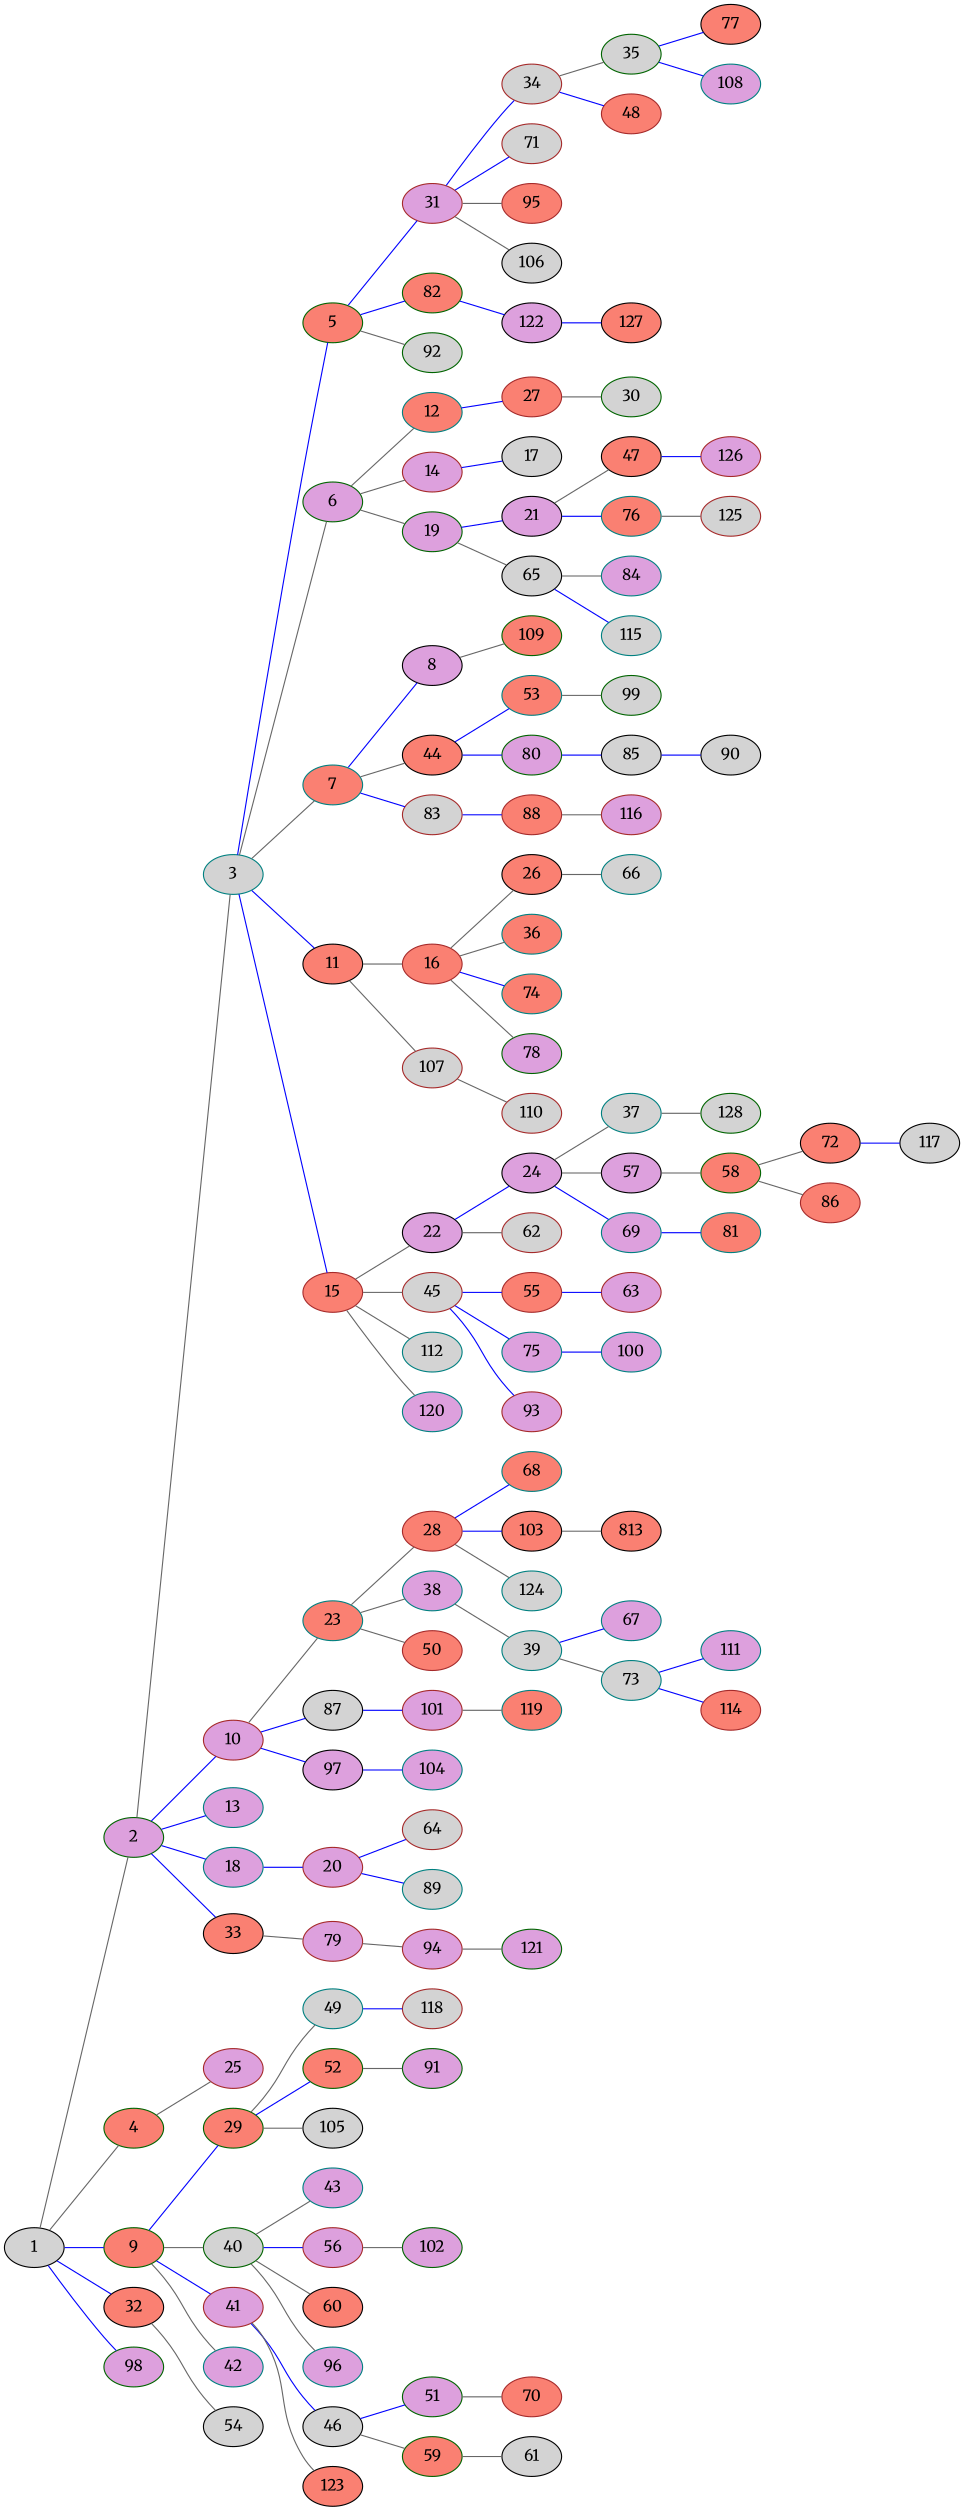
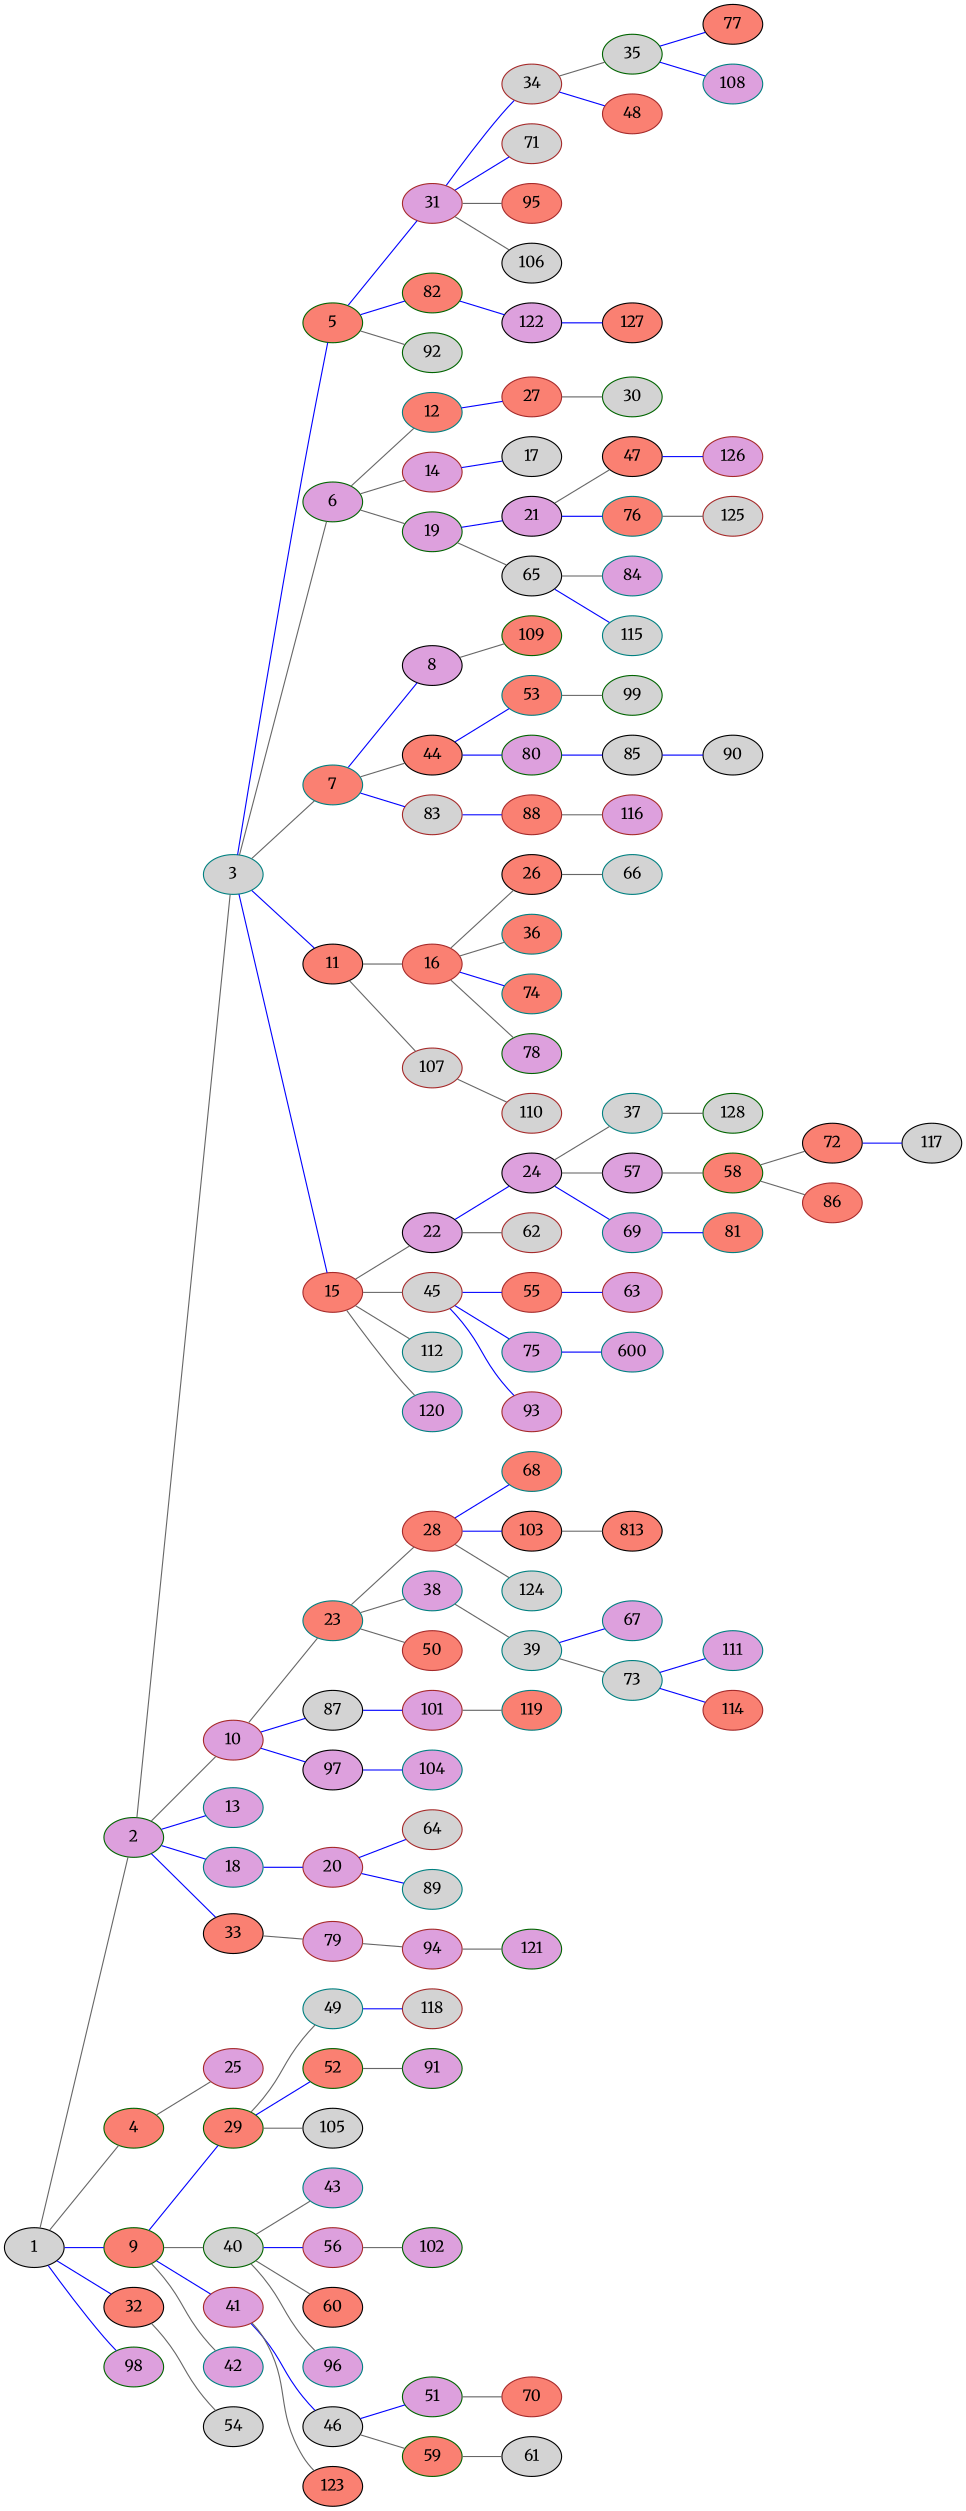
node "100": label "100" -> "600"
edge "10" -- "2": color blue -> gray40
